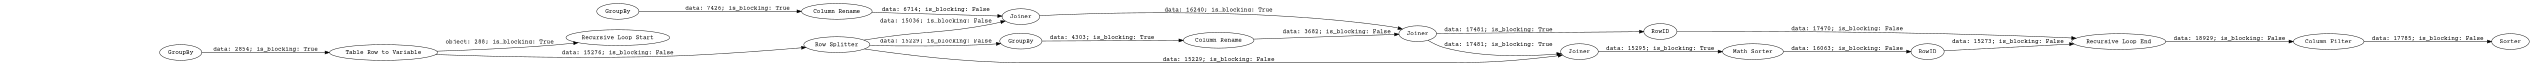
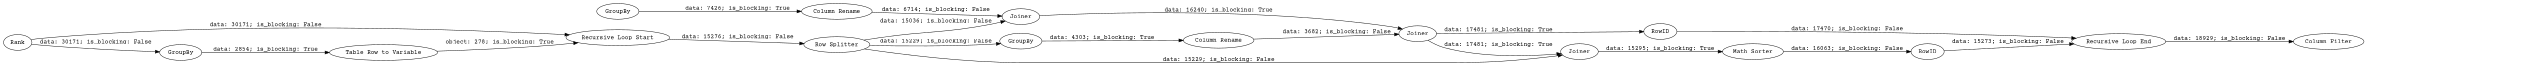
node "Rank": added
edge "Table Row to Variable" -> "Recursive Loop Start": label "object: 288; is_blocking: True" -> "object: 278; is_blocking: True"
node "Sorter": removed
edge "Table Row to Variable" -> "Row Splitter": now "Recursive Loop Start" -> "Row Splitter"
